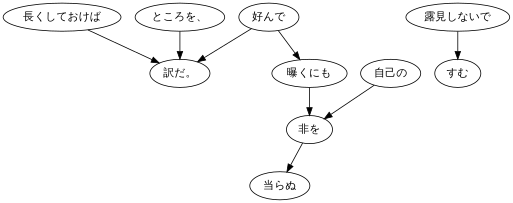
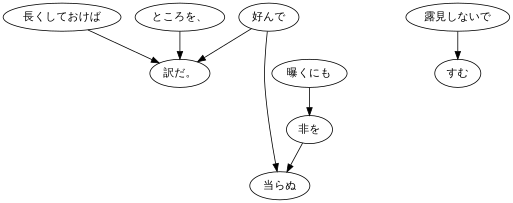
edge "好んで" -> "曝くにも": now "好んで" -> "当らぬ"
node "自己の": removed
